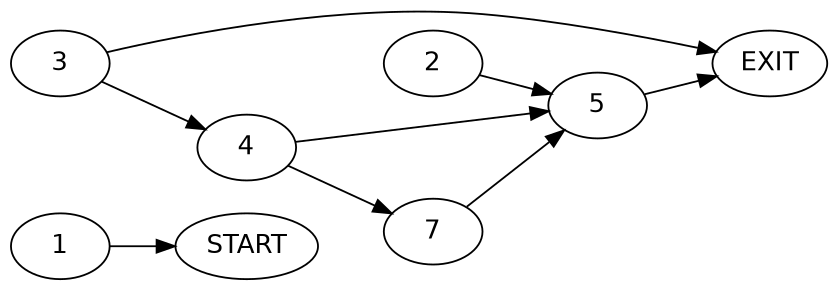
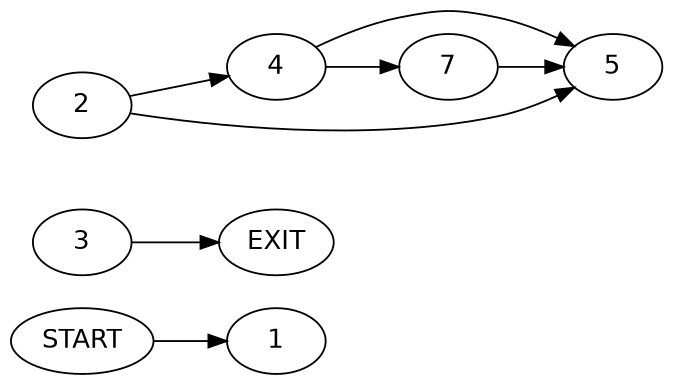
edge "5" -> "EXIT": removed
edge "3" -> "4": now "2" -> "4"
edge "1" -> "START": reversed
